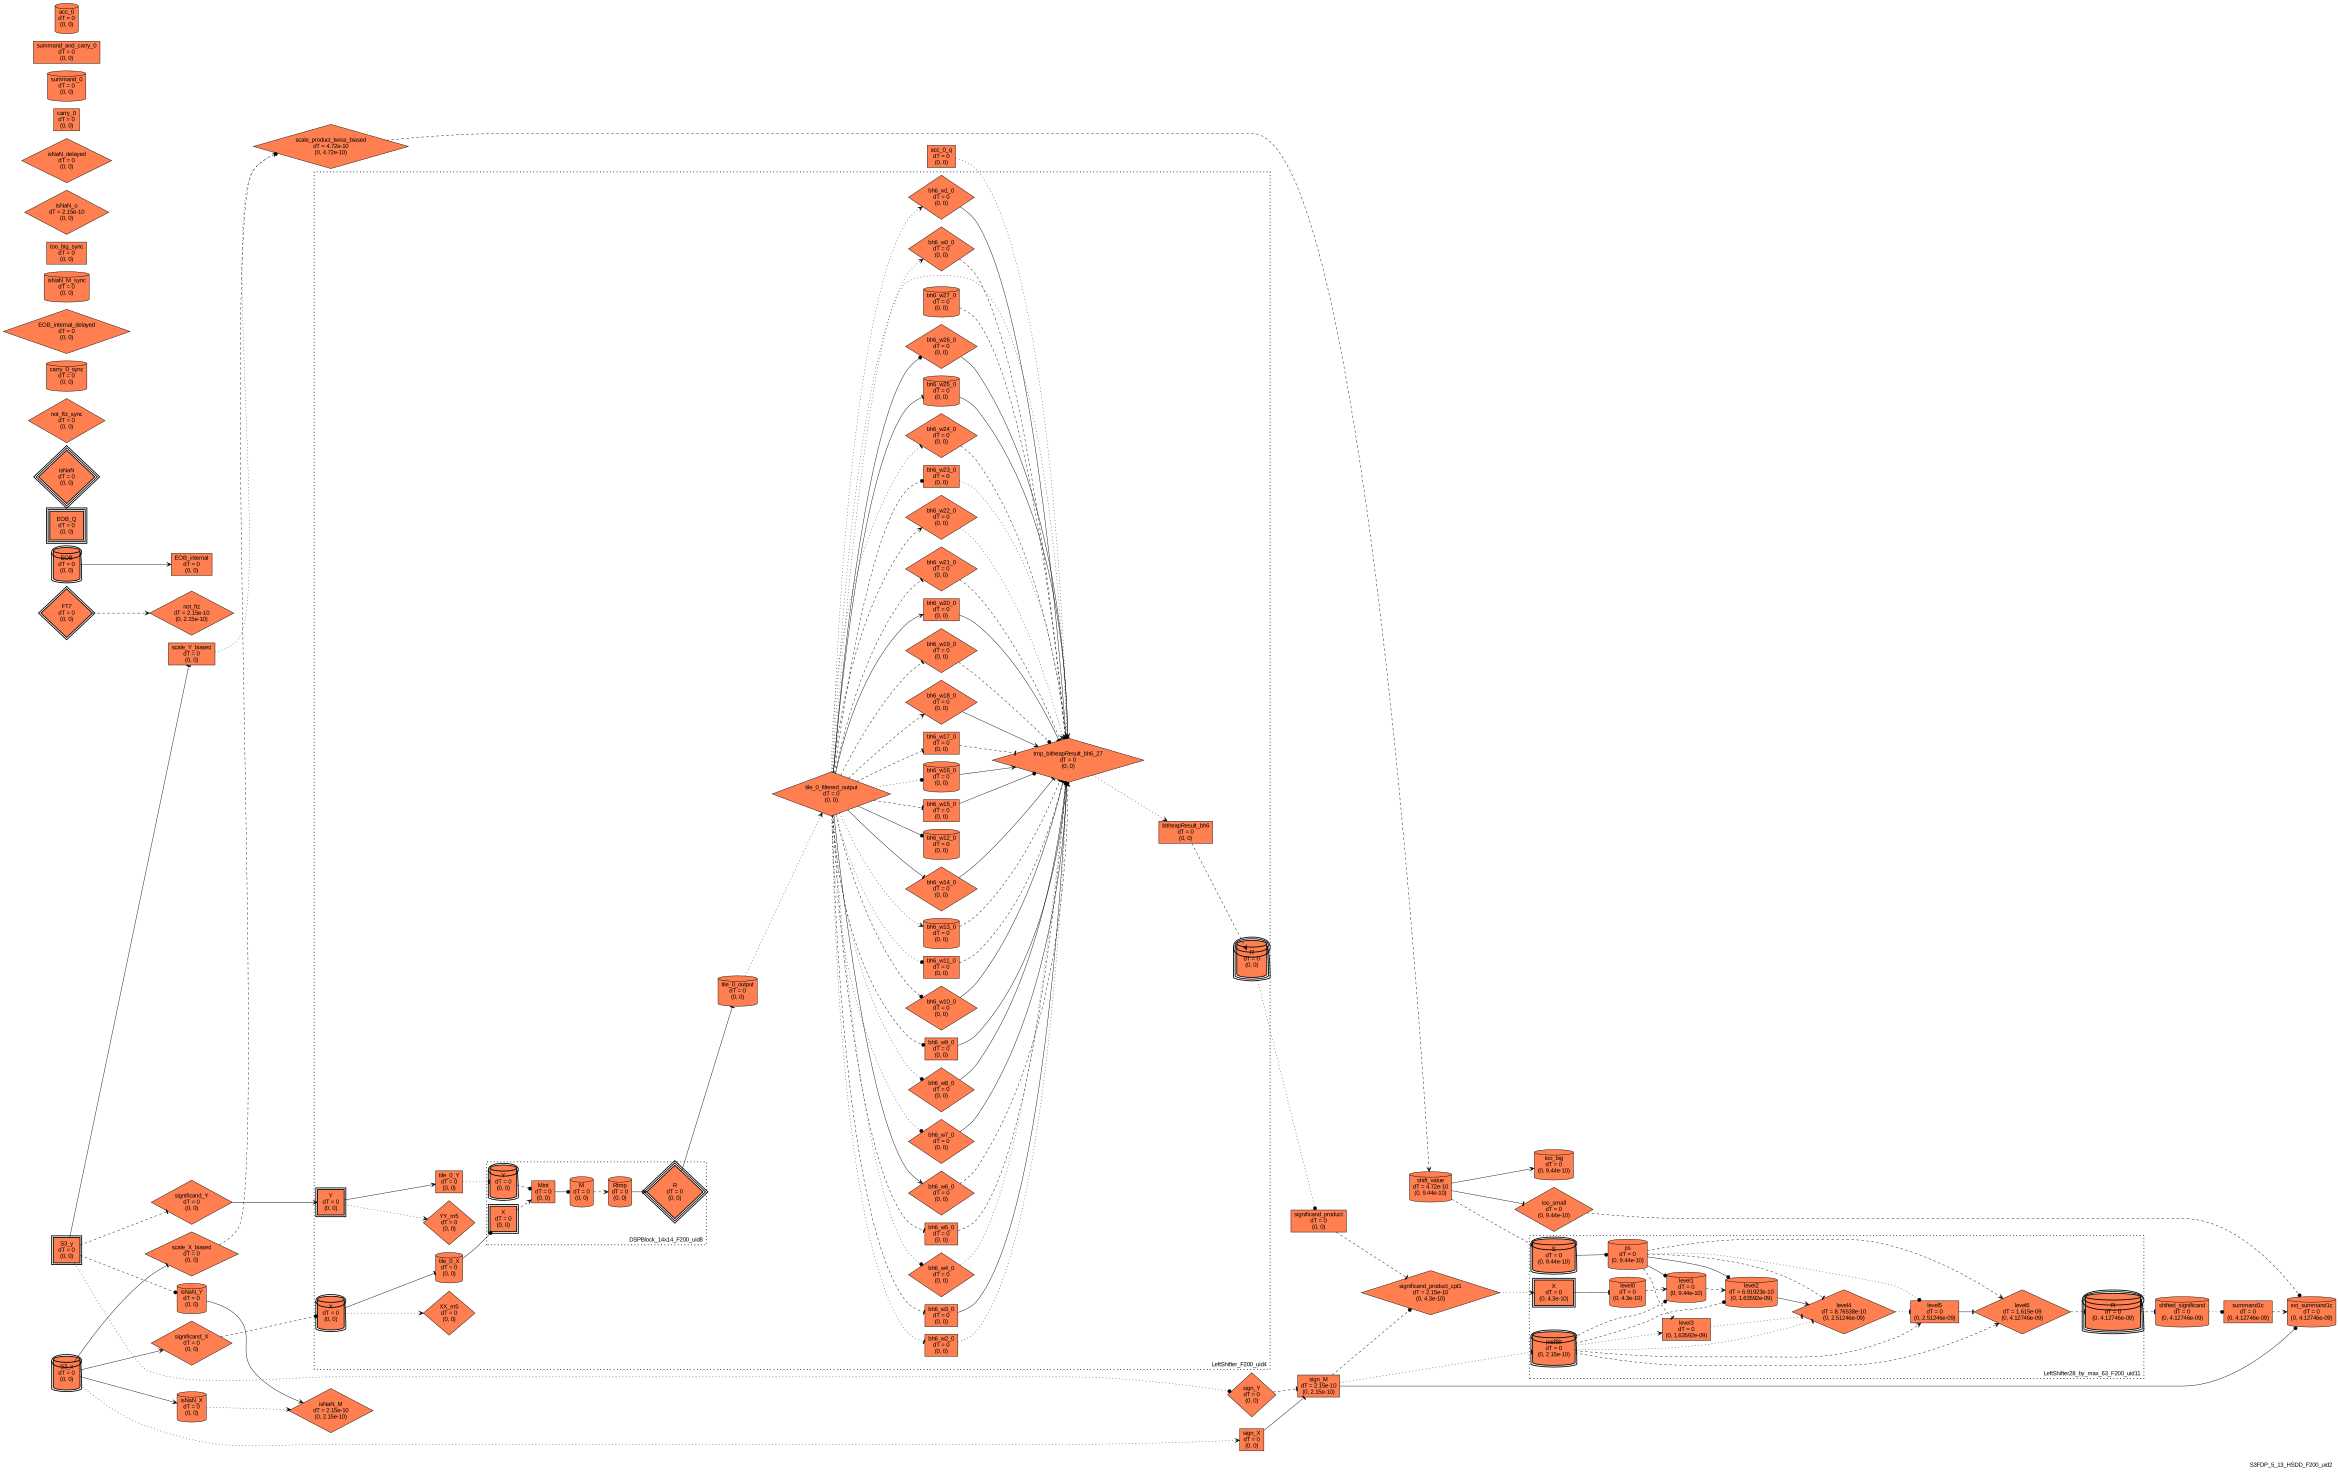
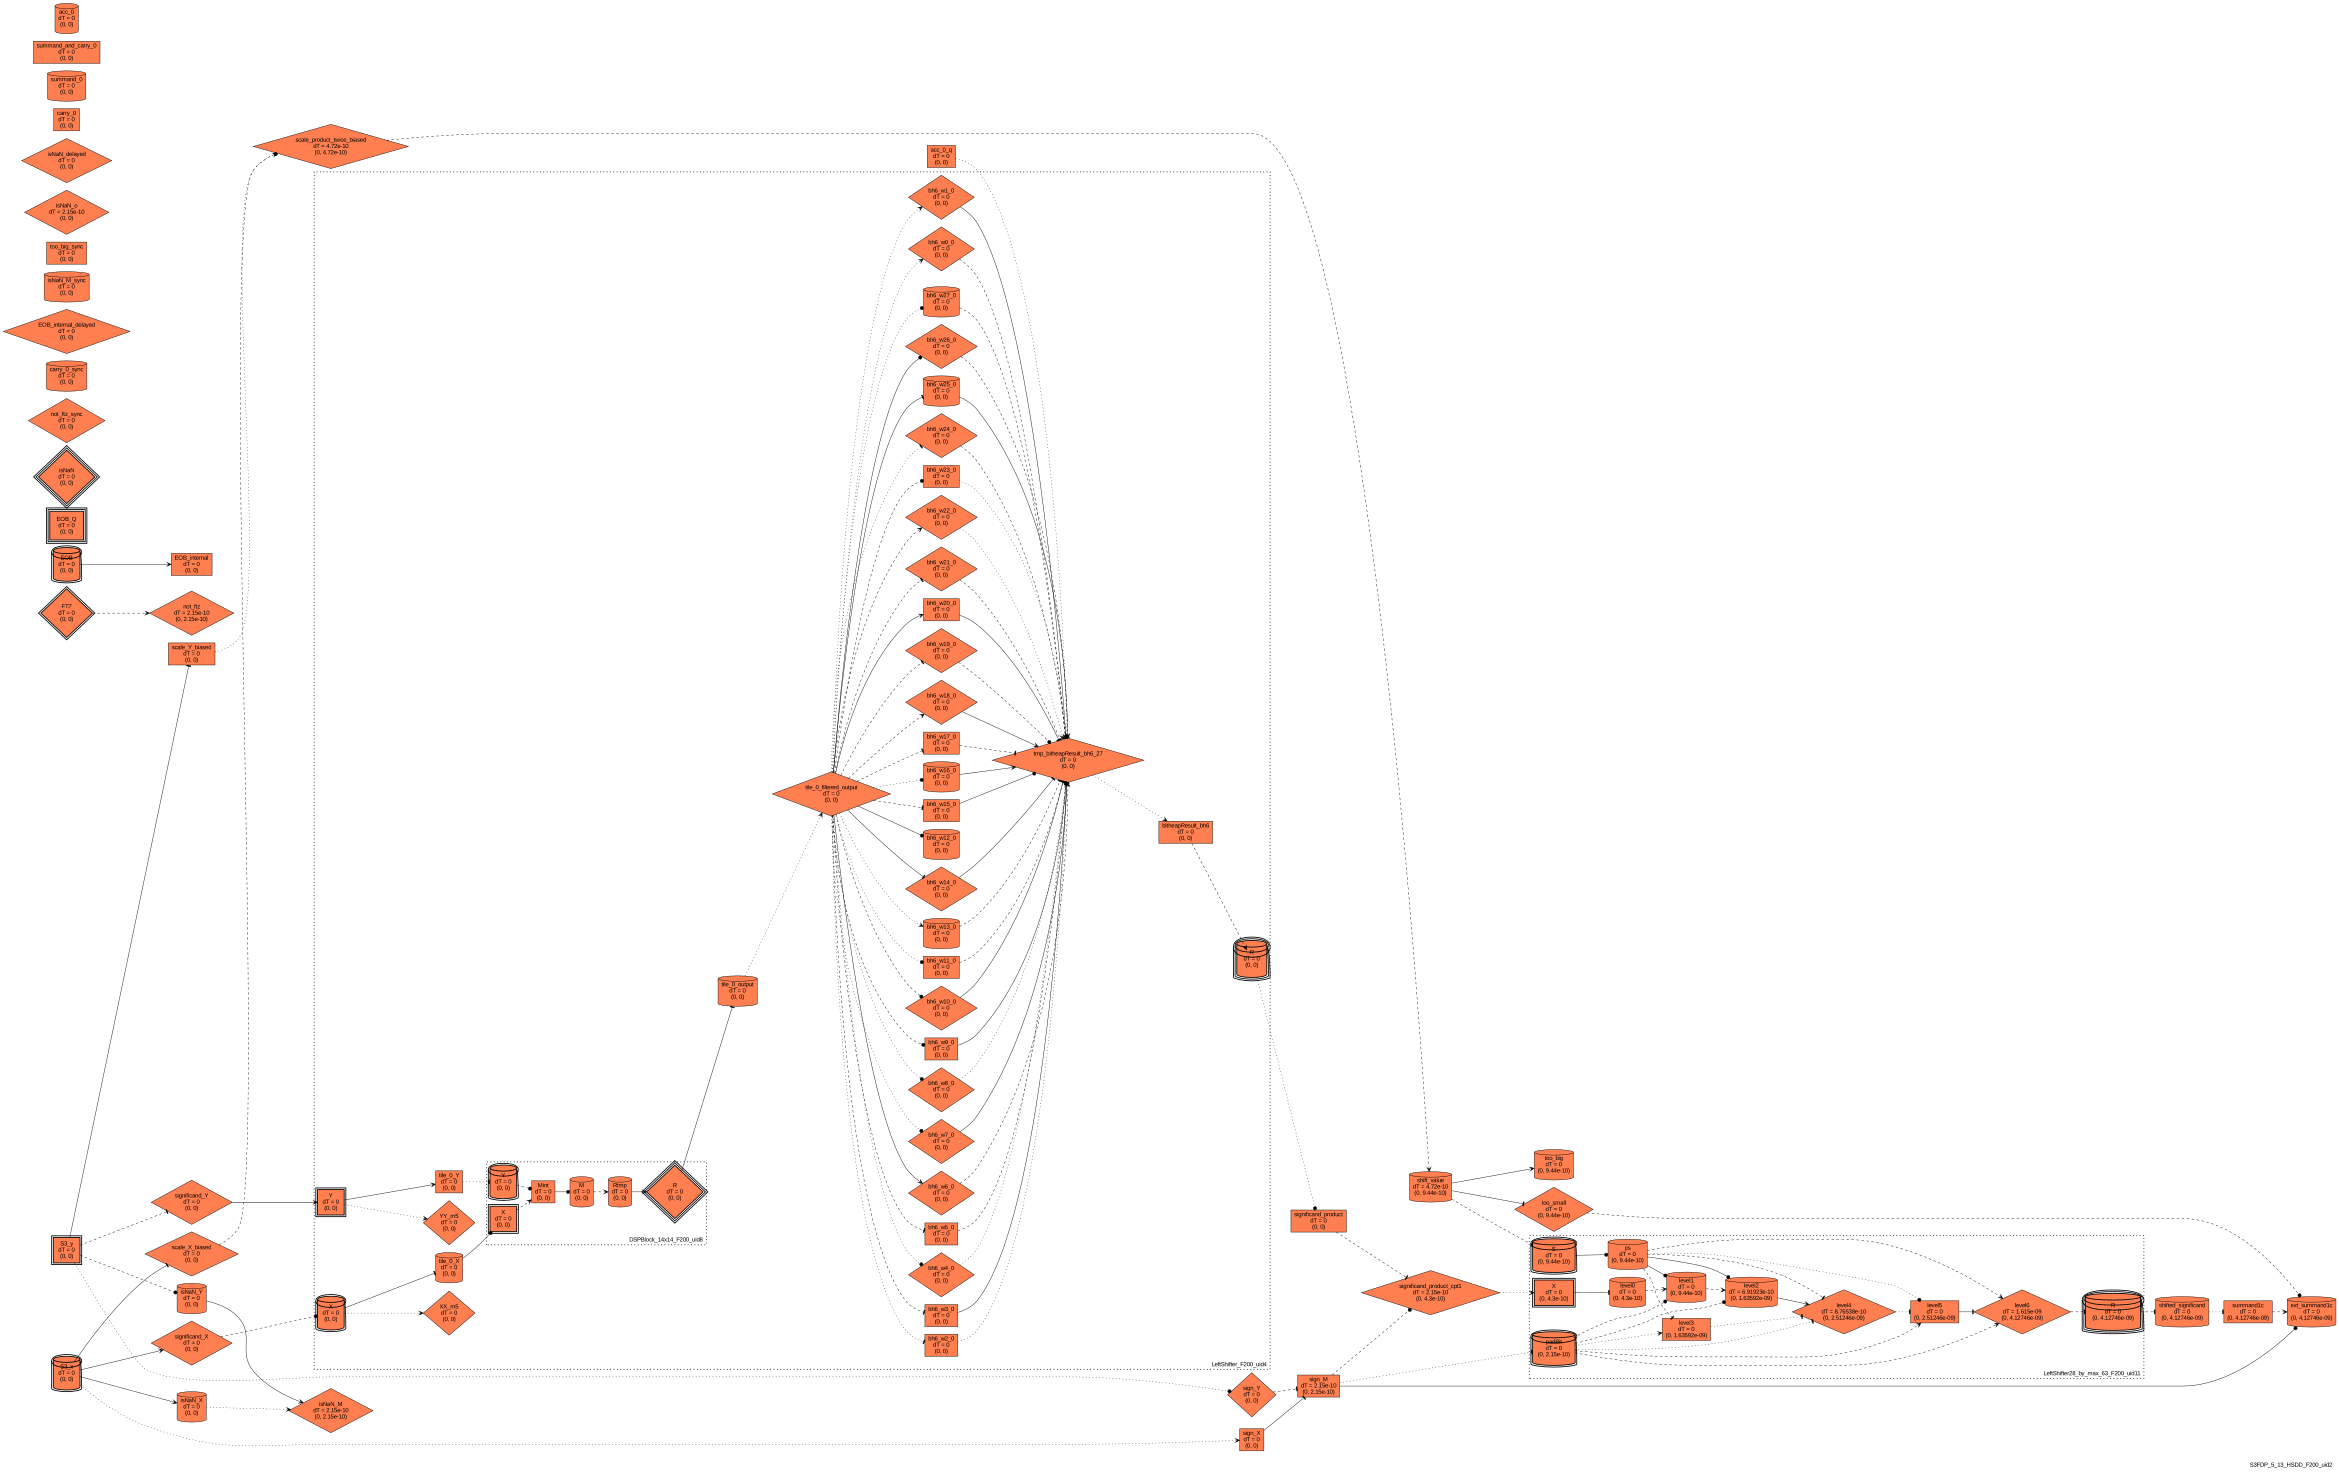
edge "tile_0_filtered_output dT = 0 (0, 0)" -> "tmp_bitheapResult_bh6_27 dT = 0 (0, 0)": now "tile_0_filtered_output dT = 0 (0, 0)" -> "bh6_w27_0 dT = 0 (0, 0)"
edge "bh6_w26_0 dT = 0 (0, 0)" -> "tmp_bitheapResult_bh6_27 dT = 0 (0, 0)": style solid -> dashed
edge "bh6_w8_0 dT = 0 (0, 0)" -> "tmp_bitheapResult_bh6_27 dT = 0 (0, 0)": style solid -> dotted
edge "shifted_significand dT = 0 (0, 4.12746e-09)" -> "summand1c dT = 0 (0, 4.12746e-09)": arrowhead dot -> tee
